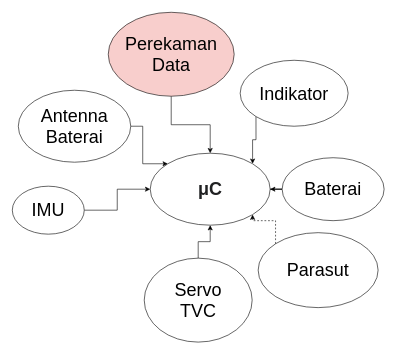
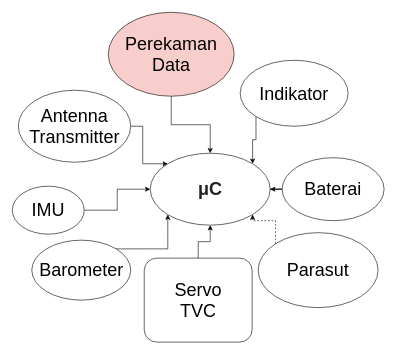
node "Antenna Baterai": label "Antenna Baterai" -> "Antenna Transmitter"
edge "Barometer" -> "μC": added
node "Barometer": added
node "Servo TVC": shape ellipse -> rounded rectangle
